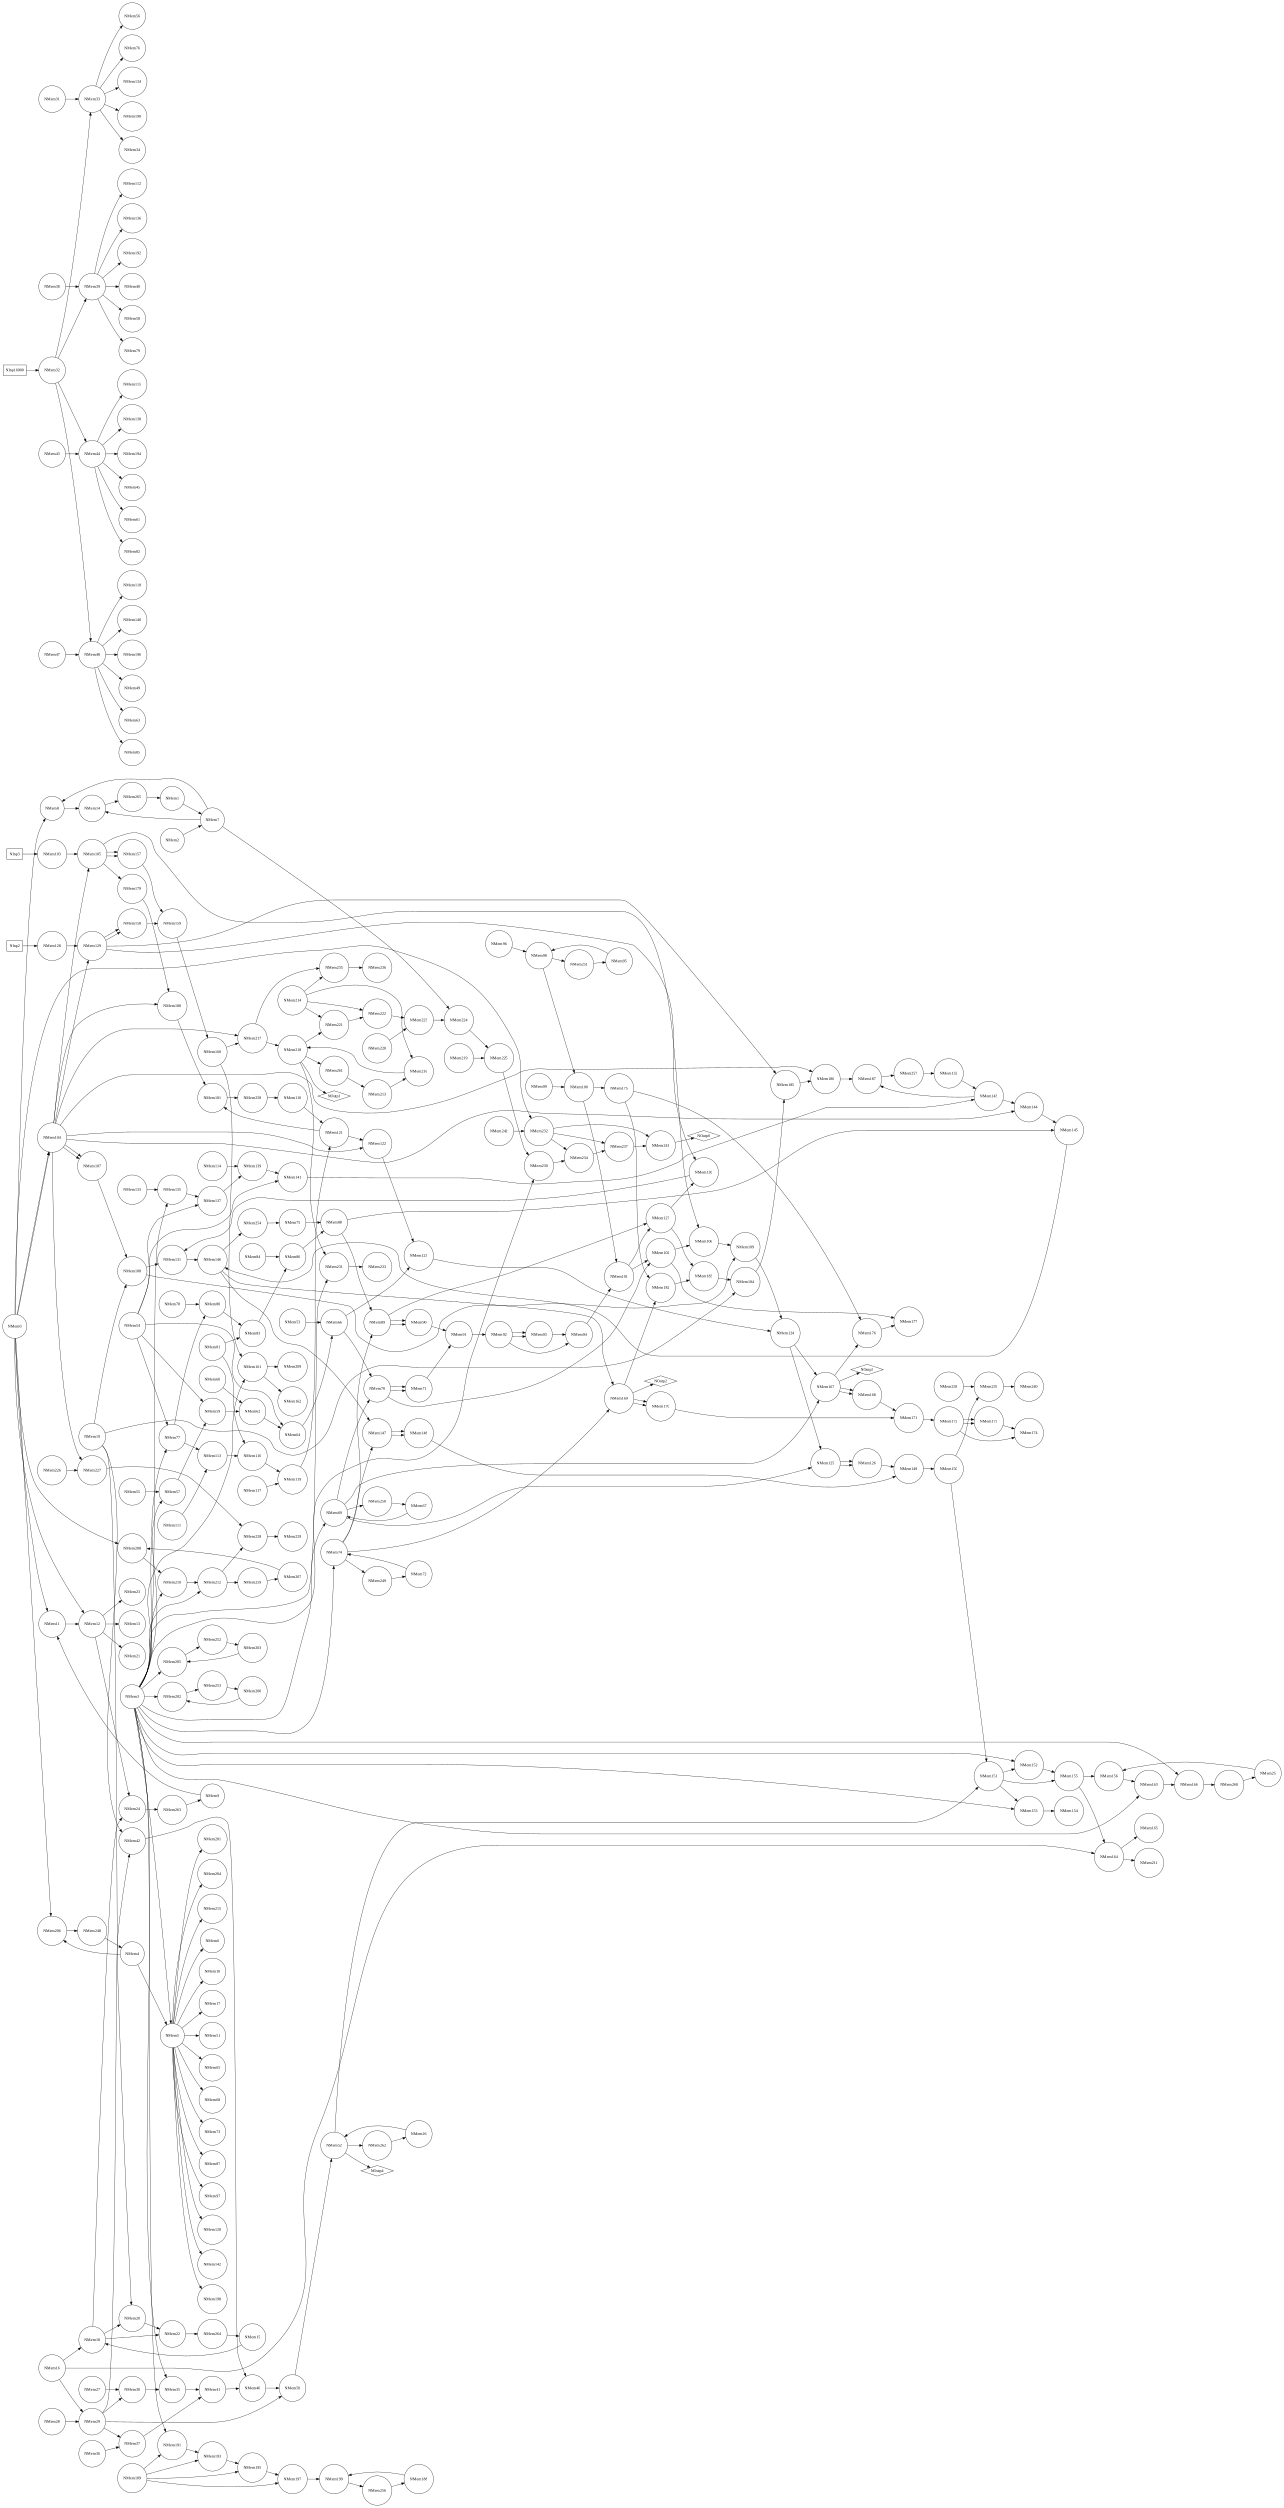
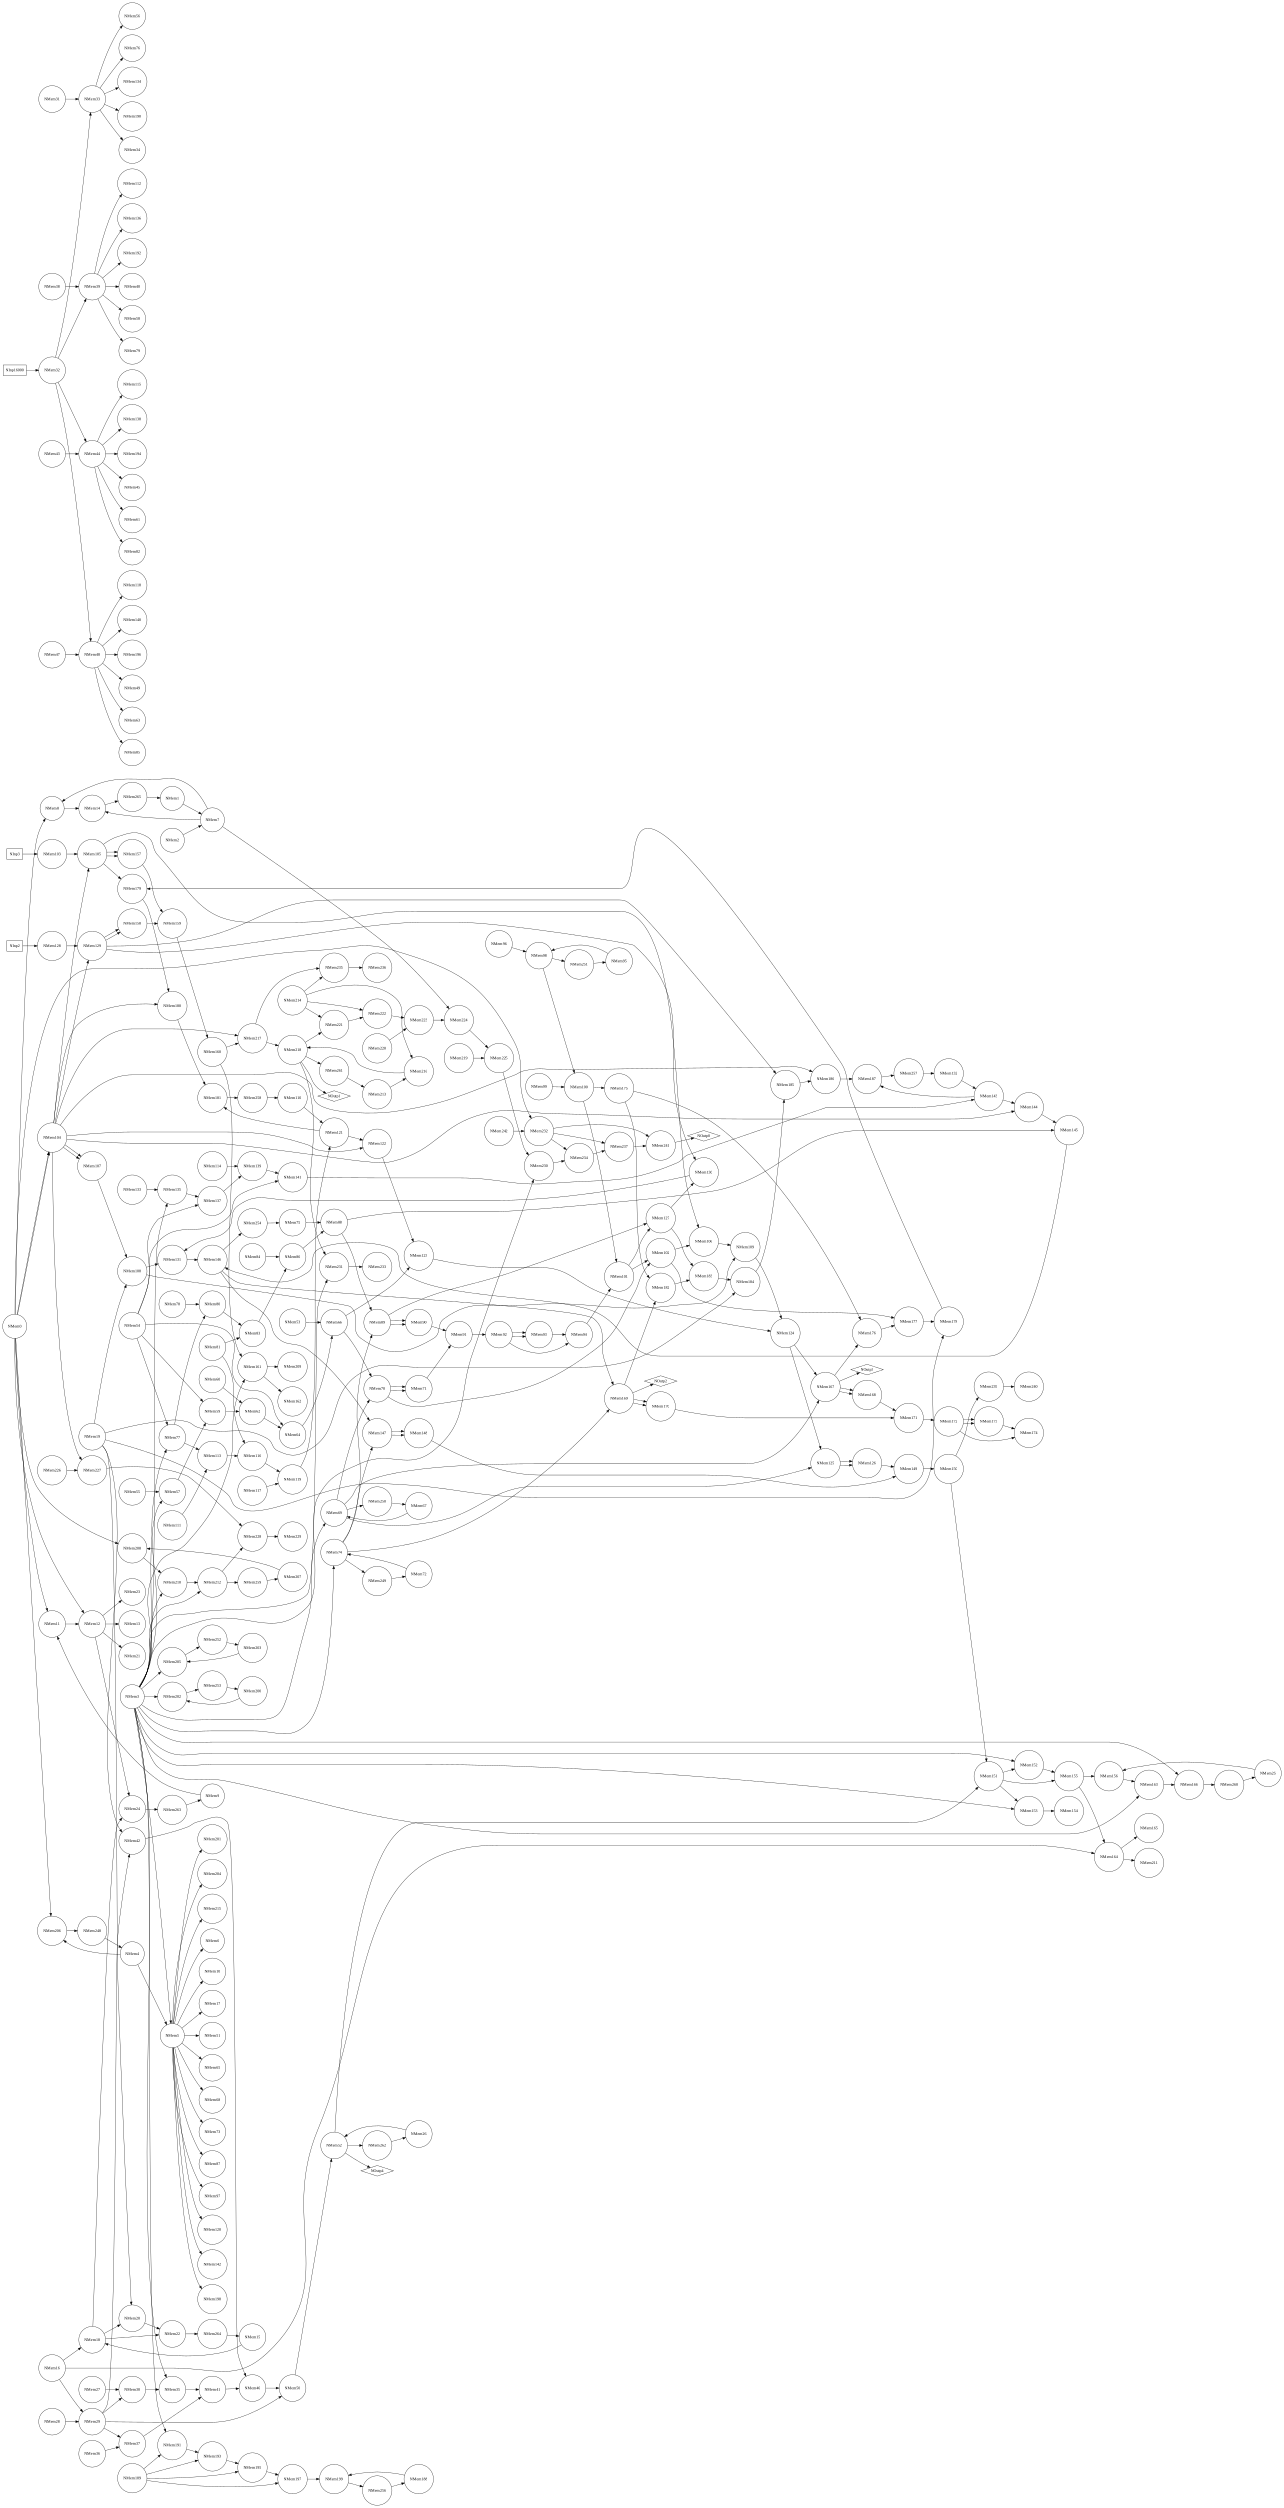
node "NMem178": added
node "NMem238": removed
